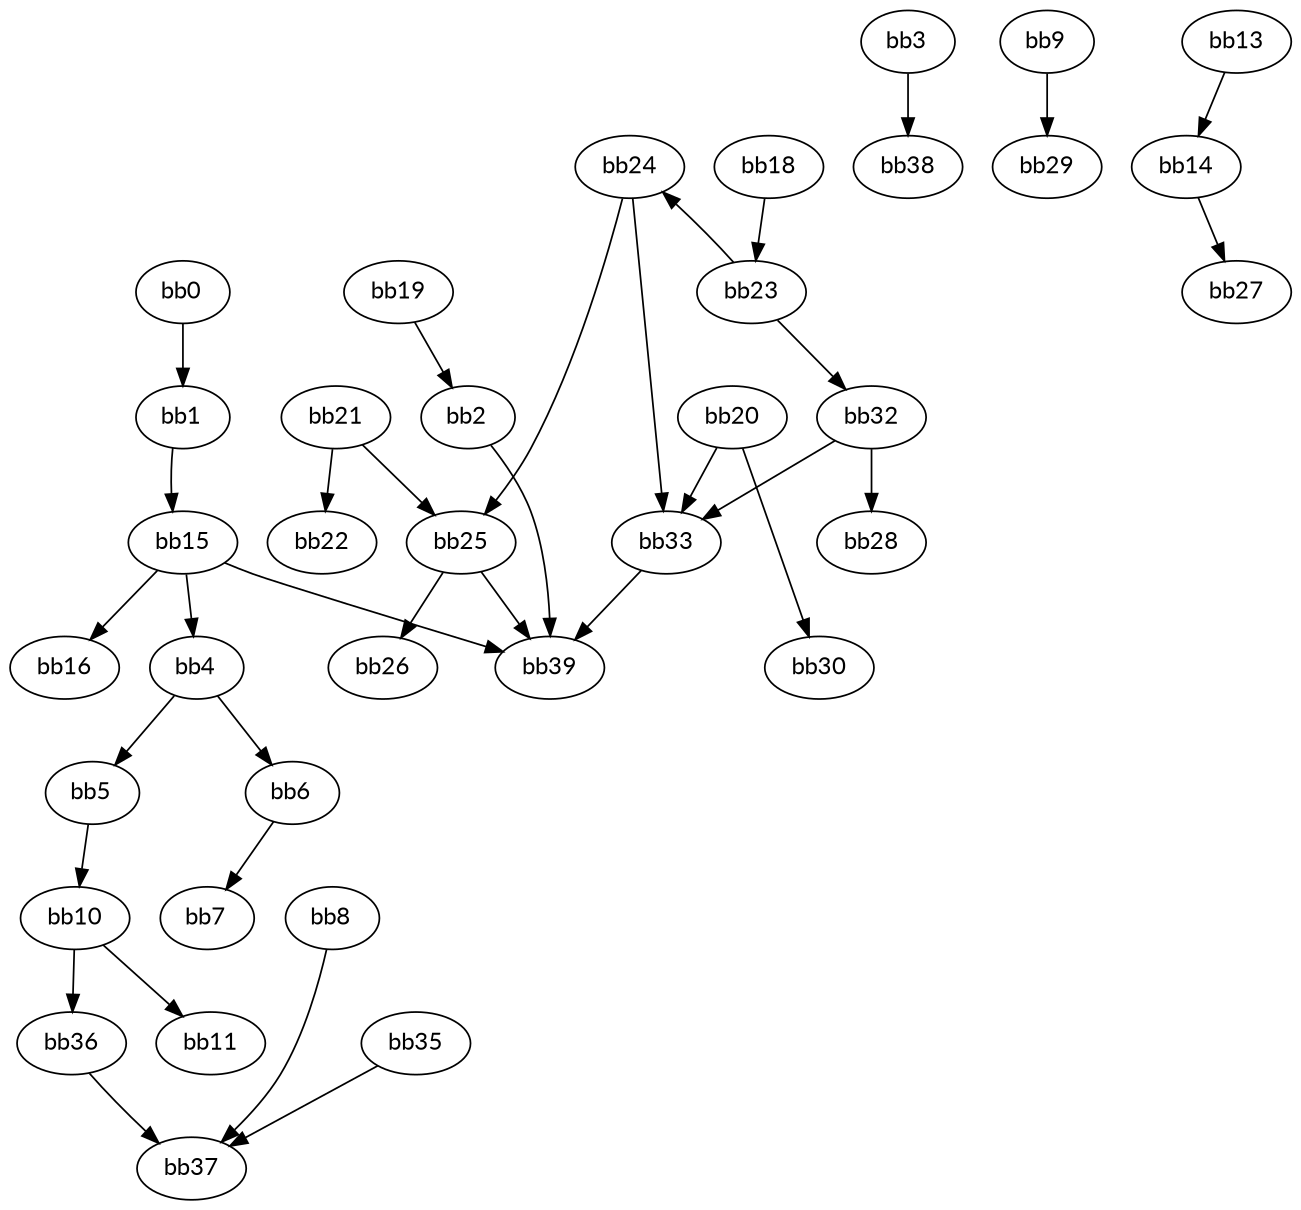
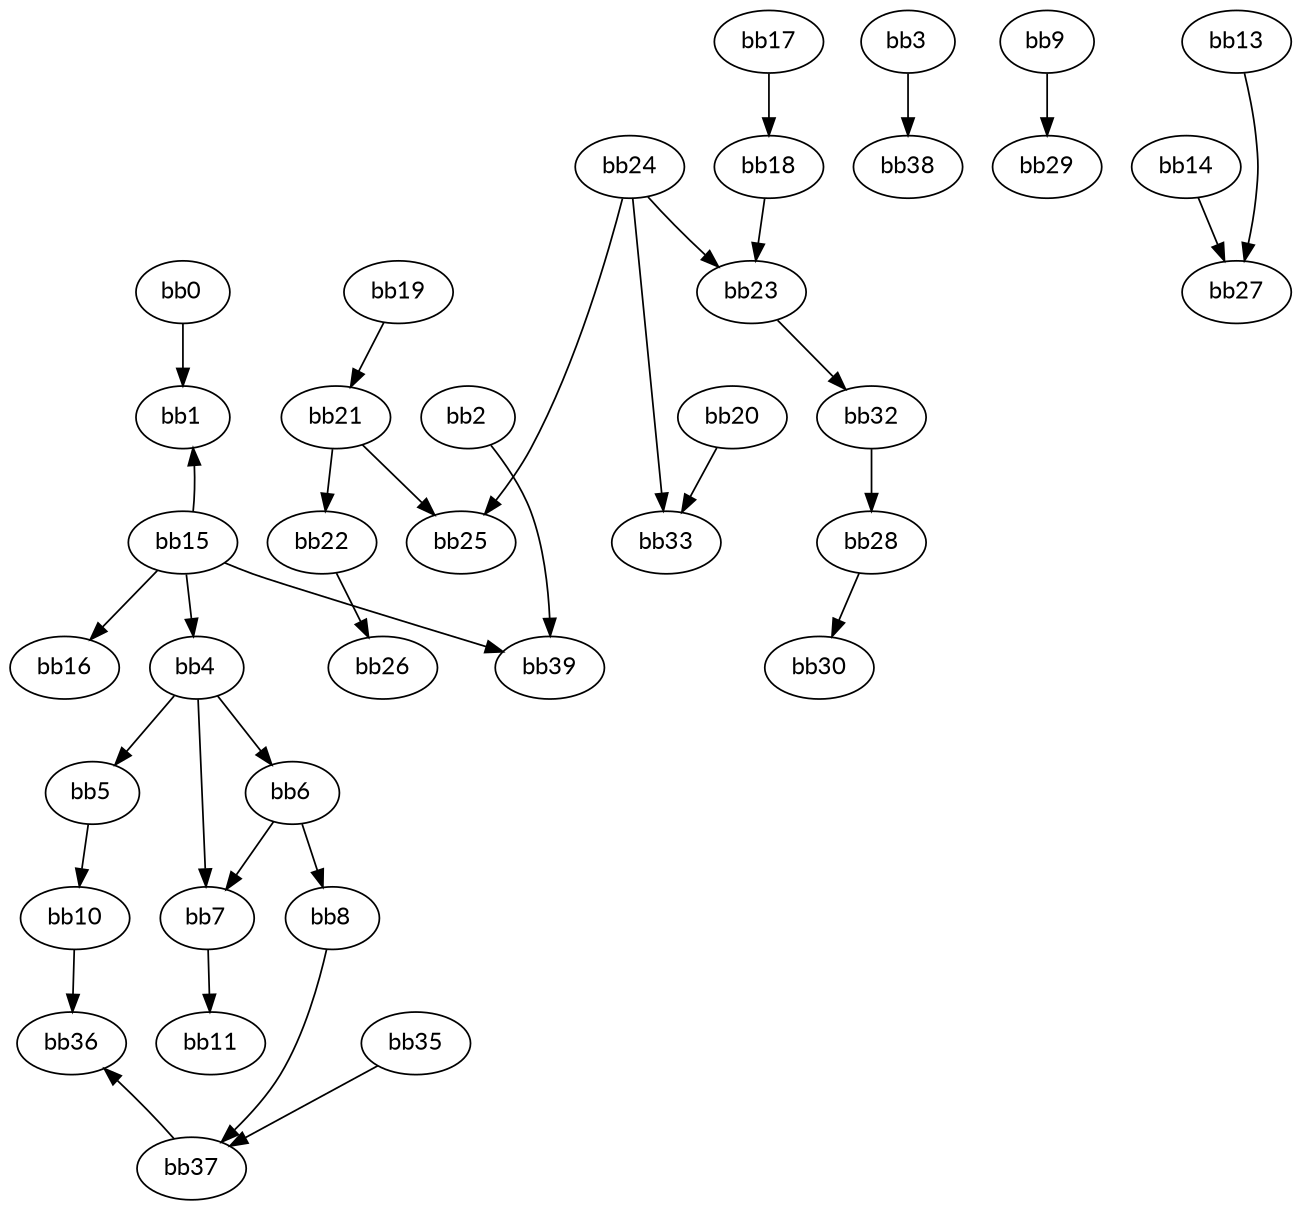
node "bb17": added
edge "bb13" -> "bb14": now "bb13" -> "bb27"
edge "bb23" -> "bb24": reversed
edge "bb19" -> "bb2": now "bb19" -> "bb21"
edge "bb1" -> "bb15": reversed
edge "bb32" -> "bb33": removed
edge "bb20" -> "bb30": now "bb28" -> "bb30"
edge "bb25" -> "bb26": now "bb22" -> "bb26"
edge "bb25" -> "bb39": removed
edge "bb33" -> "bb39": removed
edge "bb4" -> "bb7": added
edge "bb6" -> "bb8": added
edge "bb10" -> "bb11": now "bb7" -> "bb11"
edge "bb36" -> "bb37": reversed
